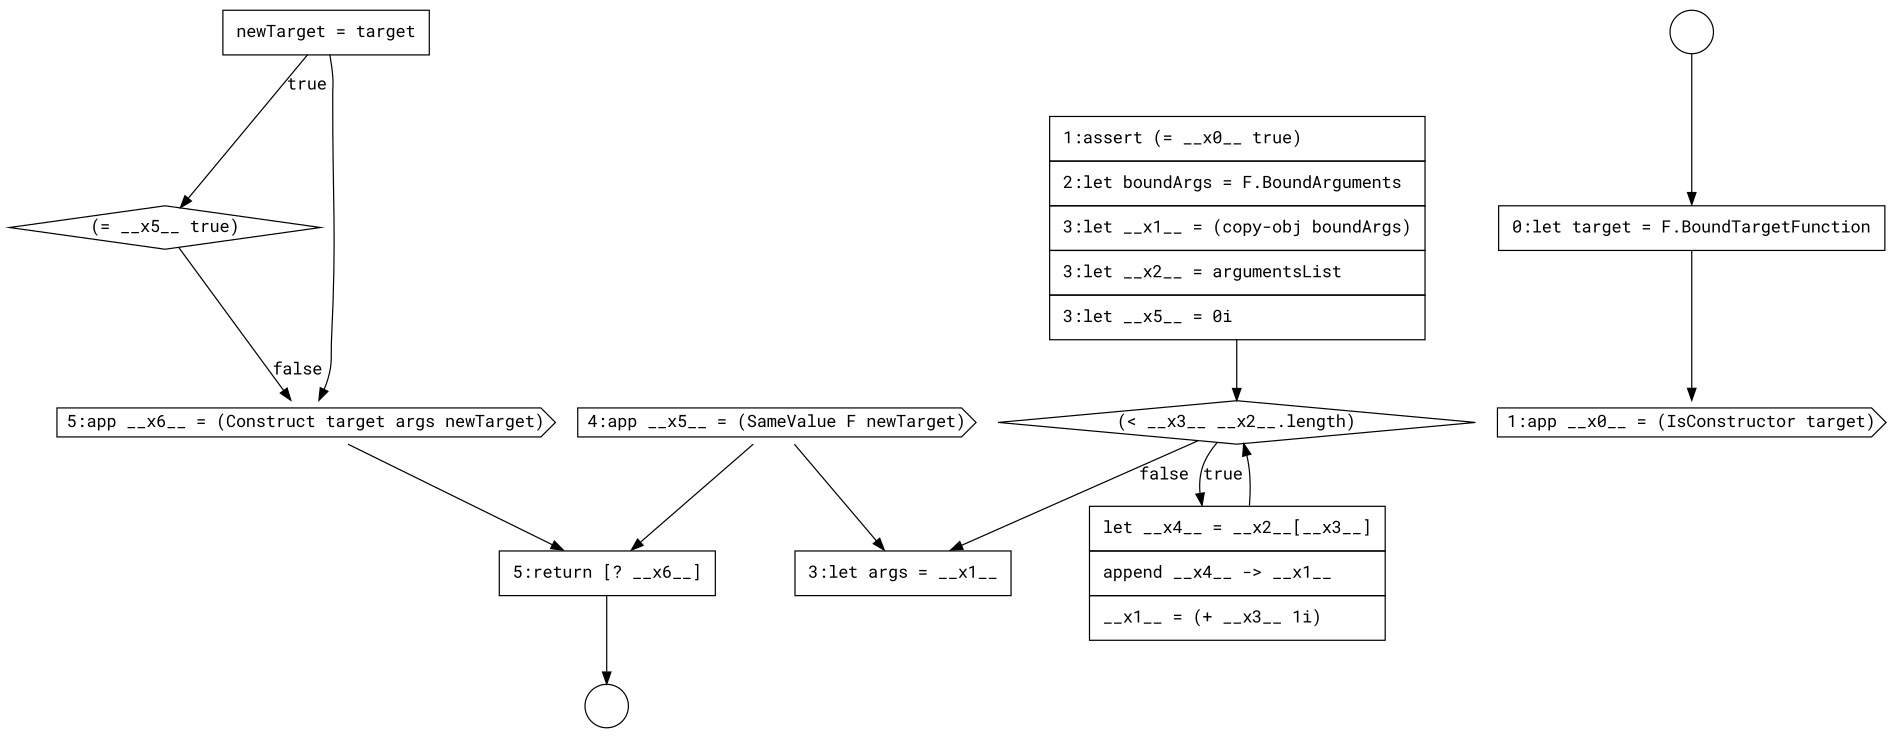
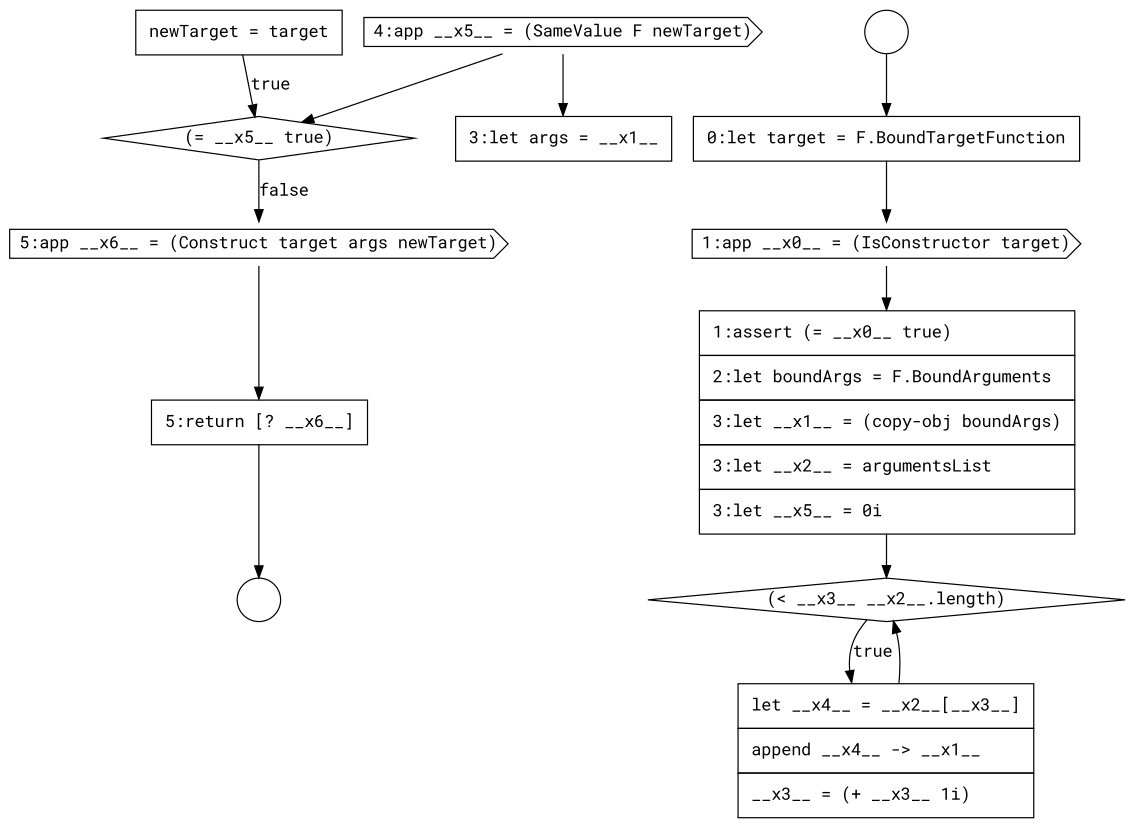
edge "newTarget = target" -> "5:app __x6__ = (Construct target args newTarget)": removed
edge "1:app __x0__ = (IsConstructor target)" -> "1:assert (= __x0__ true)": added
edge "4:app __x5__ = (SameValue F newTarget)" -> "5:return [? __x6__]": now "4:app __x5__ = (SameValue F newTarget)" -> "(= __x5__ true)"
edge "(< __x3__ __x2__.length)" -> "3:let args = __x1__": removed, label "false"
node "let __x4__ = __x2__[__x3__]": text "__x1__ = (+ __x3__ 1i)" -> "__x3__ = (+ __x3__ 1i)"
